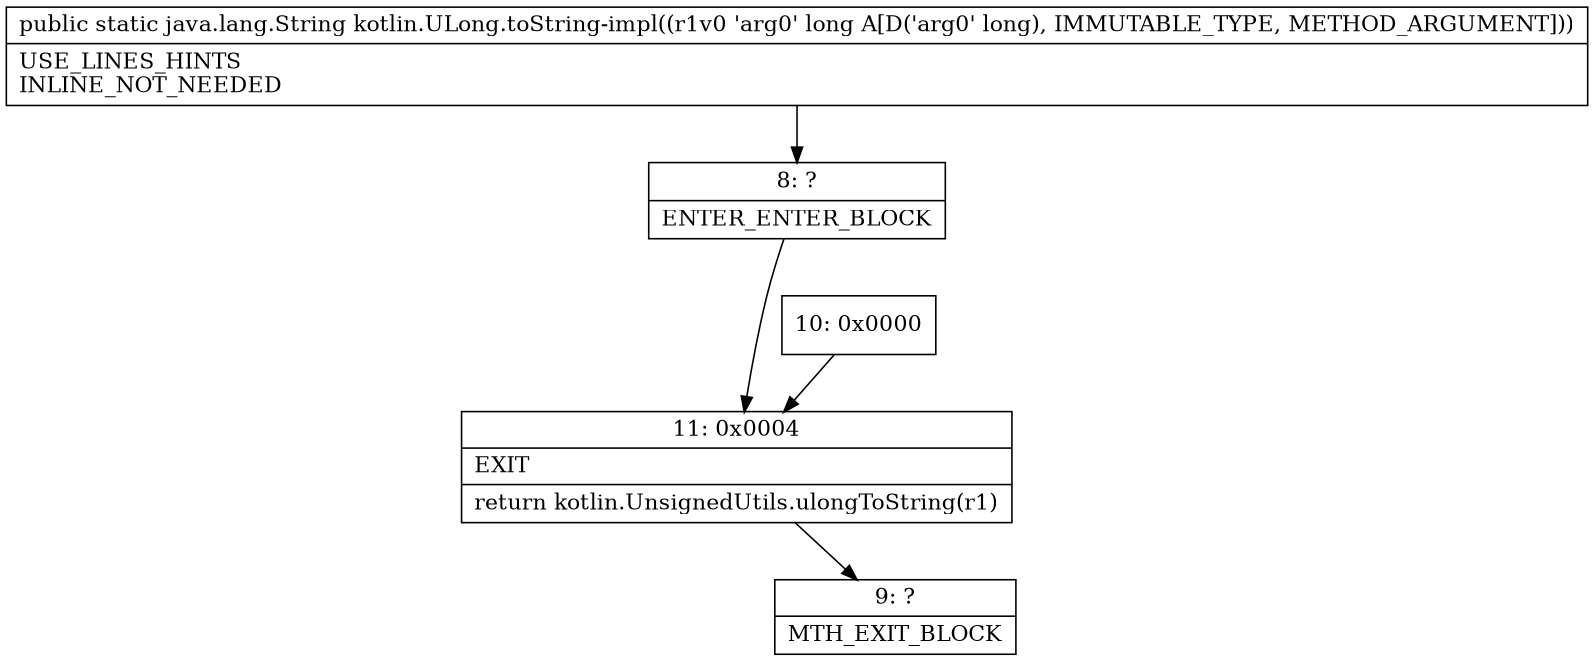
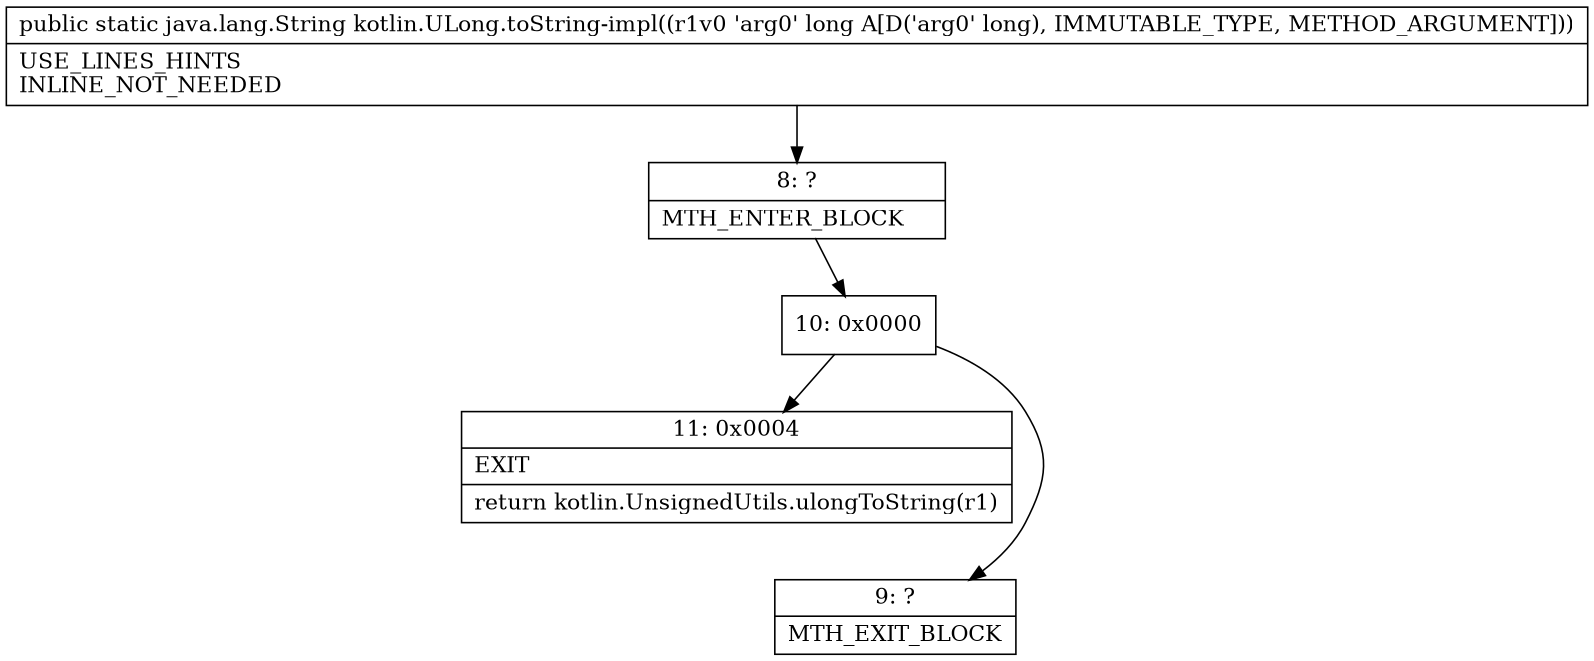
node "8: ?": text "ENTER_ENTER_BLOCK" -> "MTH_ENTER_BLOCK"
edge "8: ?" -> "11: 0x0004": now "8: ?" -> "10: 0x0000"
edge "11: 0x0004" -> "9: ?": now "10: 0x0000" -> "9: ?"
